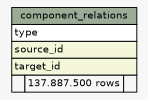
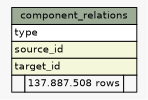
node "component_relations": text "137.887.500 rows" -> "137.887.508 rows"
